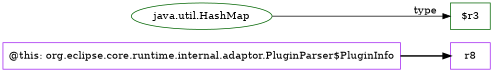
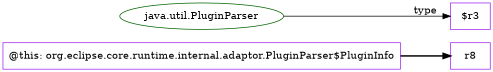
node "java.util.HashMap": label "java.util.HashMap" -> "java.util.PluginParser"
node "$r3": color darkgreen -> purple
